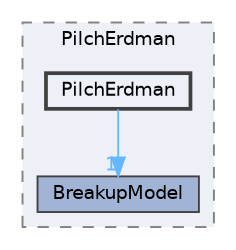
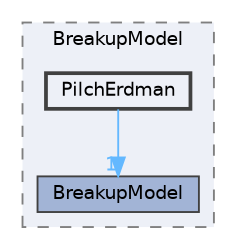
cluster "PilchErdman": label "PilchErdman" -> "BreakupModel"
